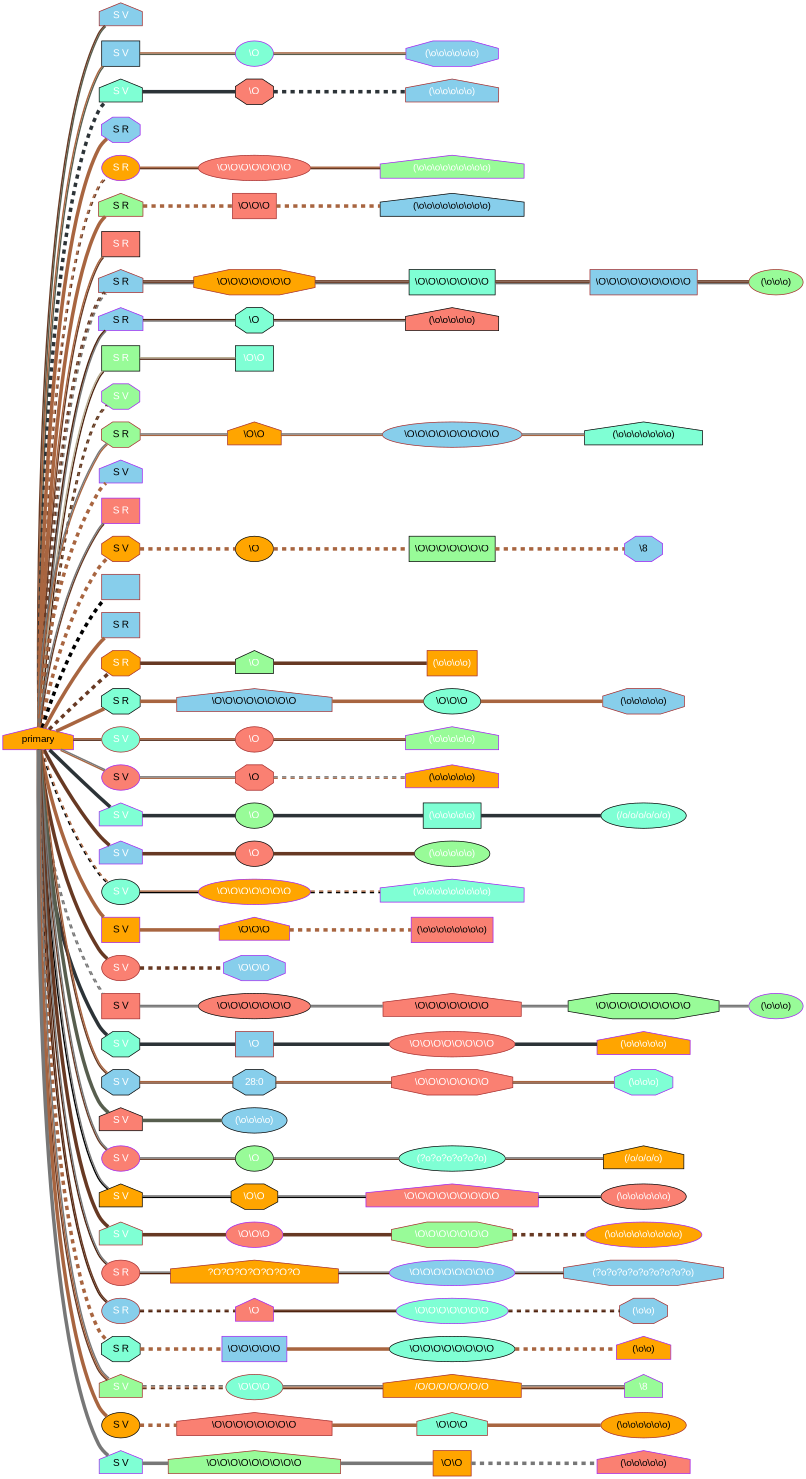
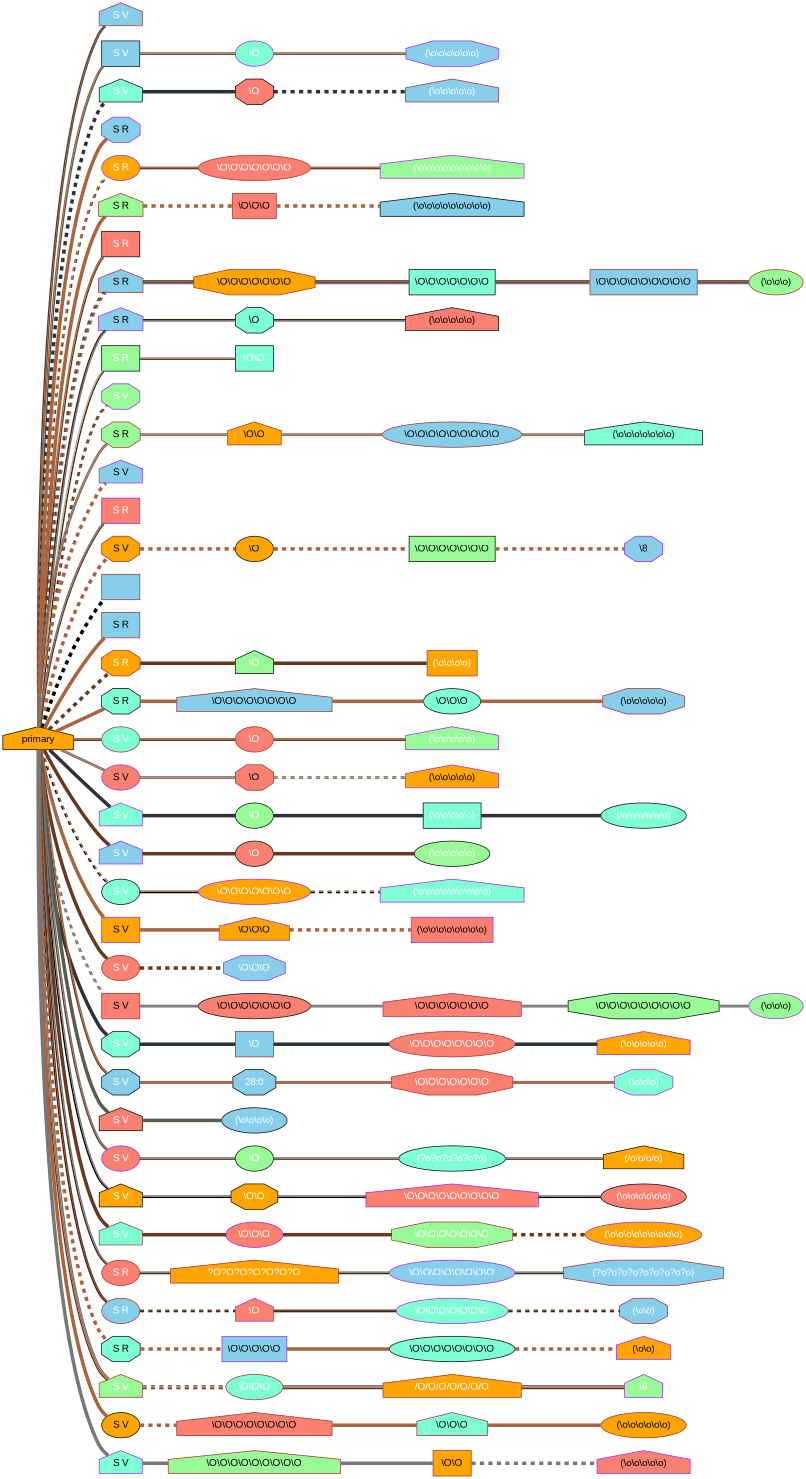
node "primary": color purple -> black
